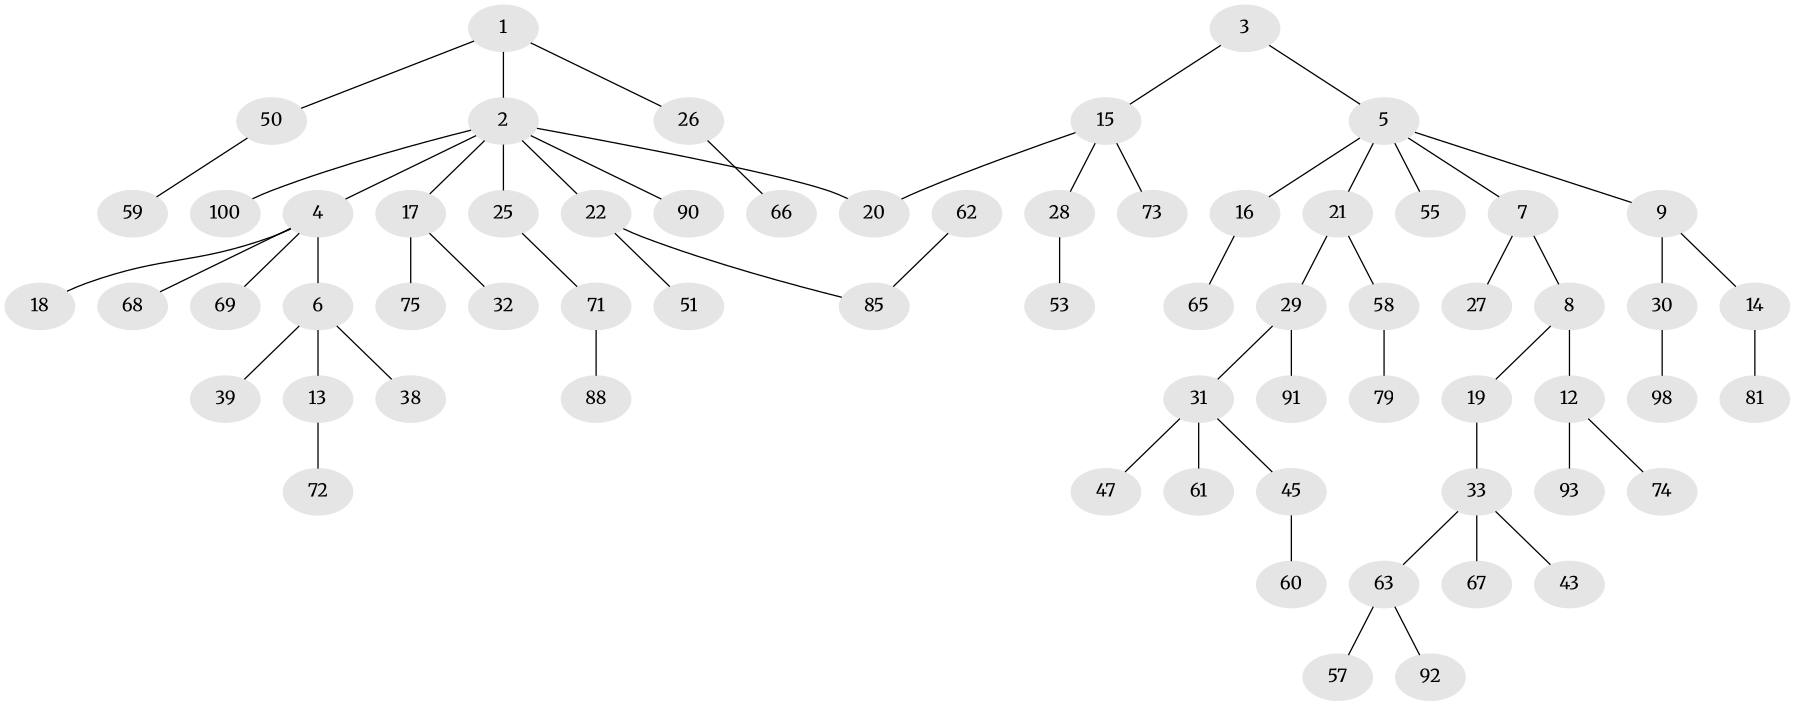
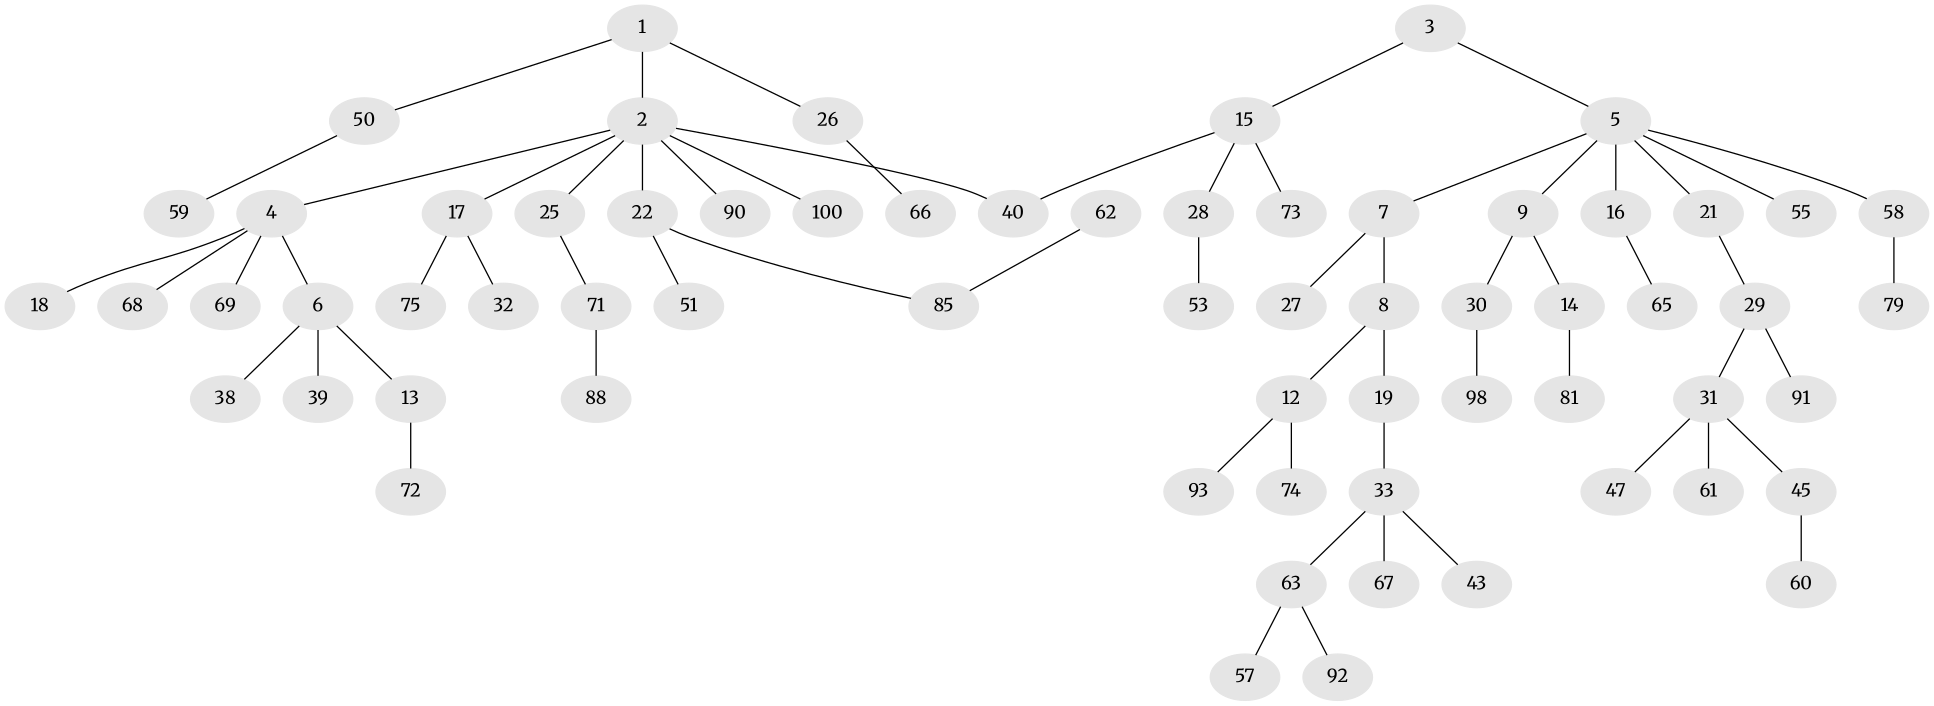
node "20": label "20" -> "40"
edge "21" -- "58": now "5" -- "58"
